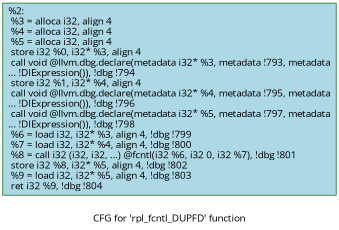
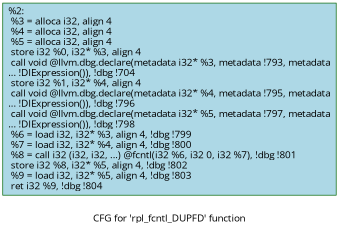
node "%2:": text "... !DIExpression()), !dbg !794" -> "... !DIExpression()), !dbg !704"
